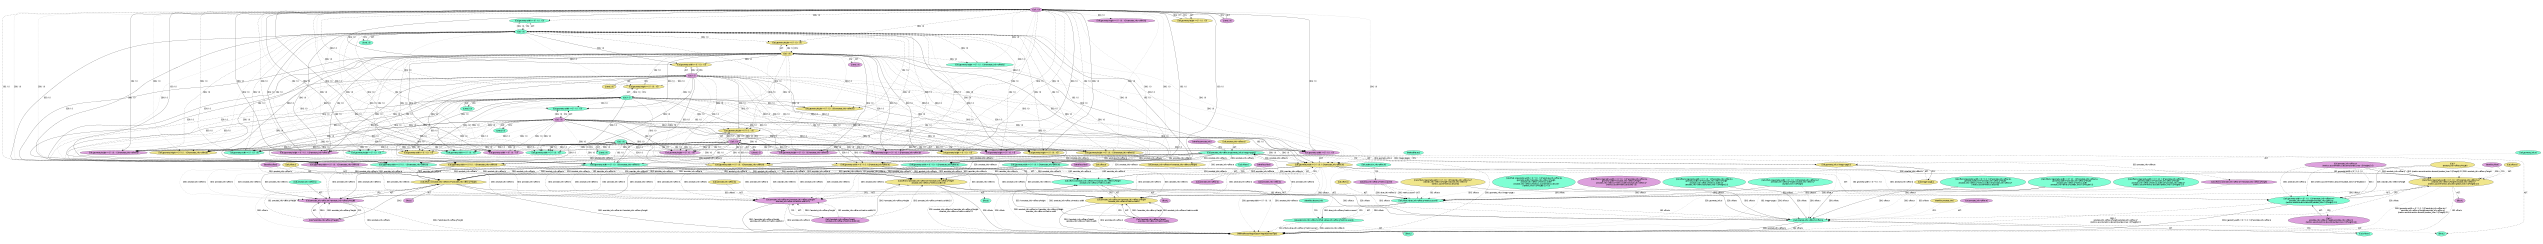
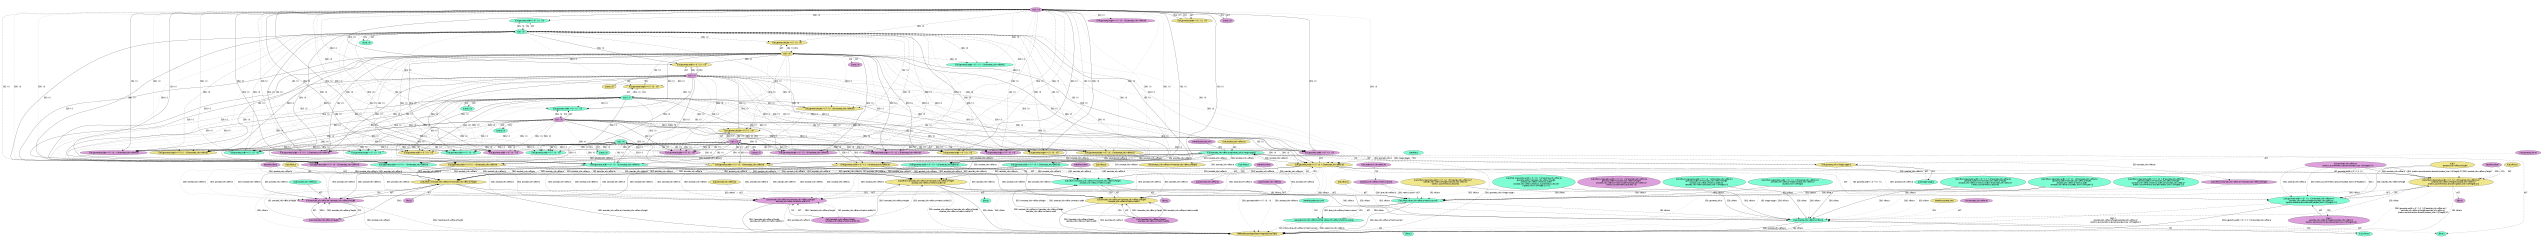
node "(MethodReturn,i)": label "(MethodReturn,i)" -> "(Identifier,i)"
node "(Call,geometry_info.xi)": fillcolor aquamarine -> plum
node "(Call,undercolor_info->affine.tx)": fillcolor aquamarine -> plum
node "(Call,image->page.x)": fillcolor khaki -> aquamarine
node "(Identifier,descent_info)": label "(Identifier,descent_info)" -> "(Identifier,undercolor_info)"
edge "(Call,offset.x-draw_info->affine.ry*metrics.ascent)" -> "(MethodReturn,MagickExport MagickBooleanType)": added, label "DDG: draw_info->affine.ry*metrics.ascent"
